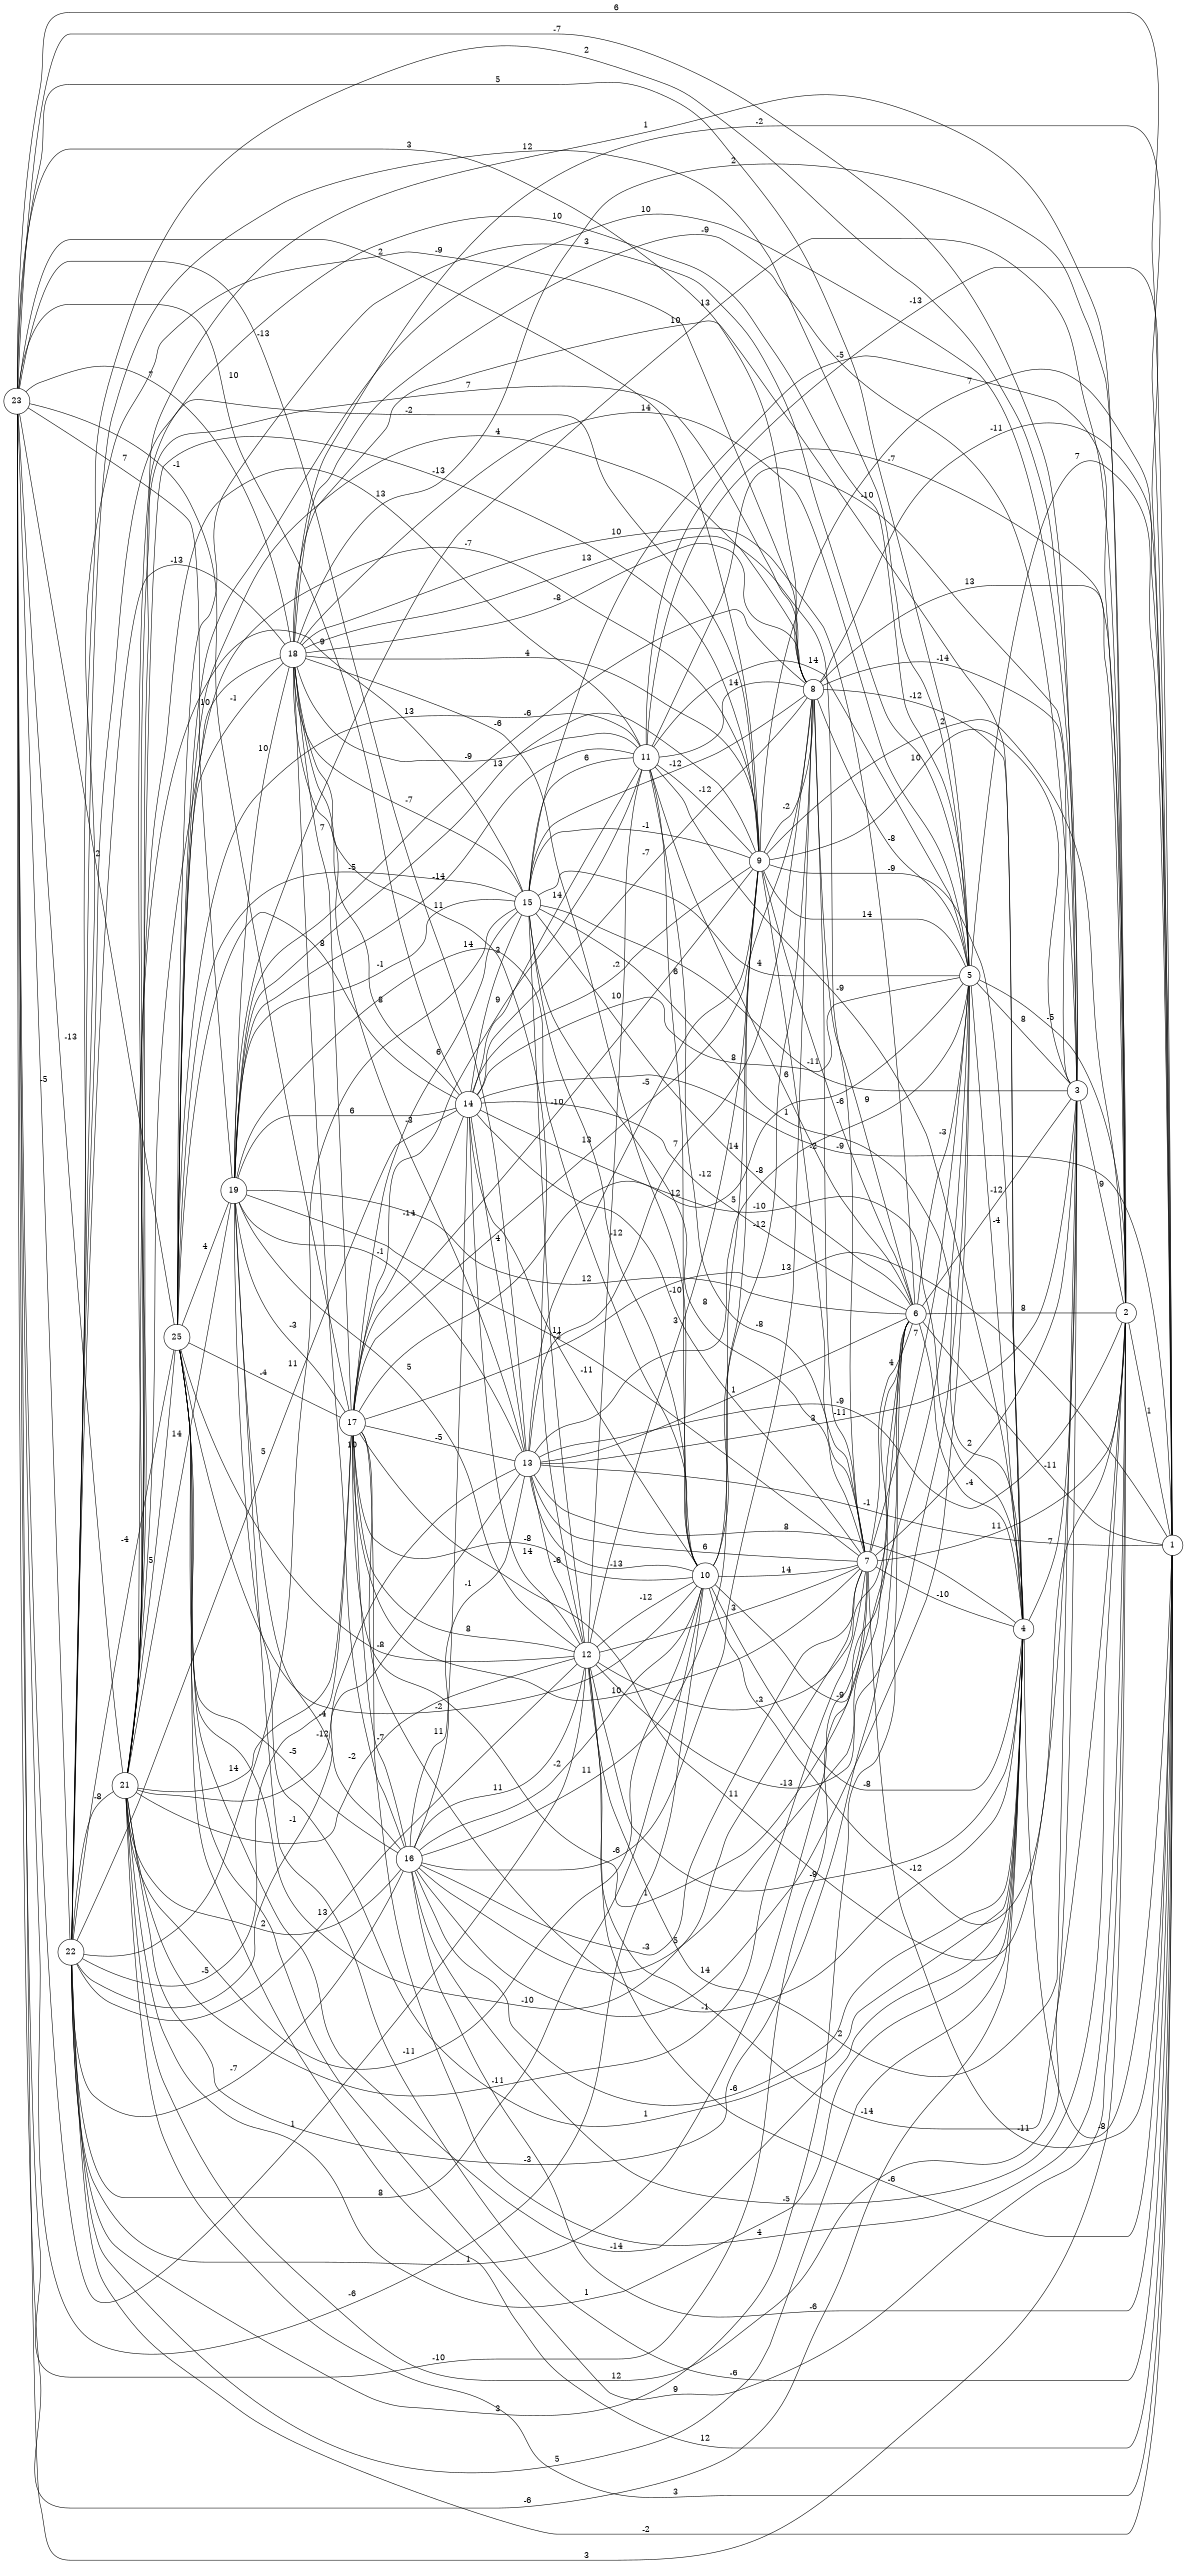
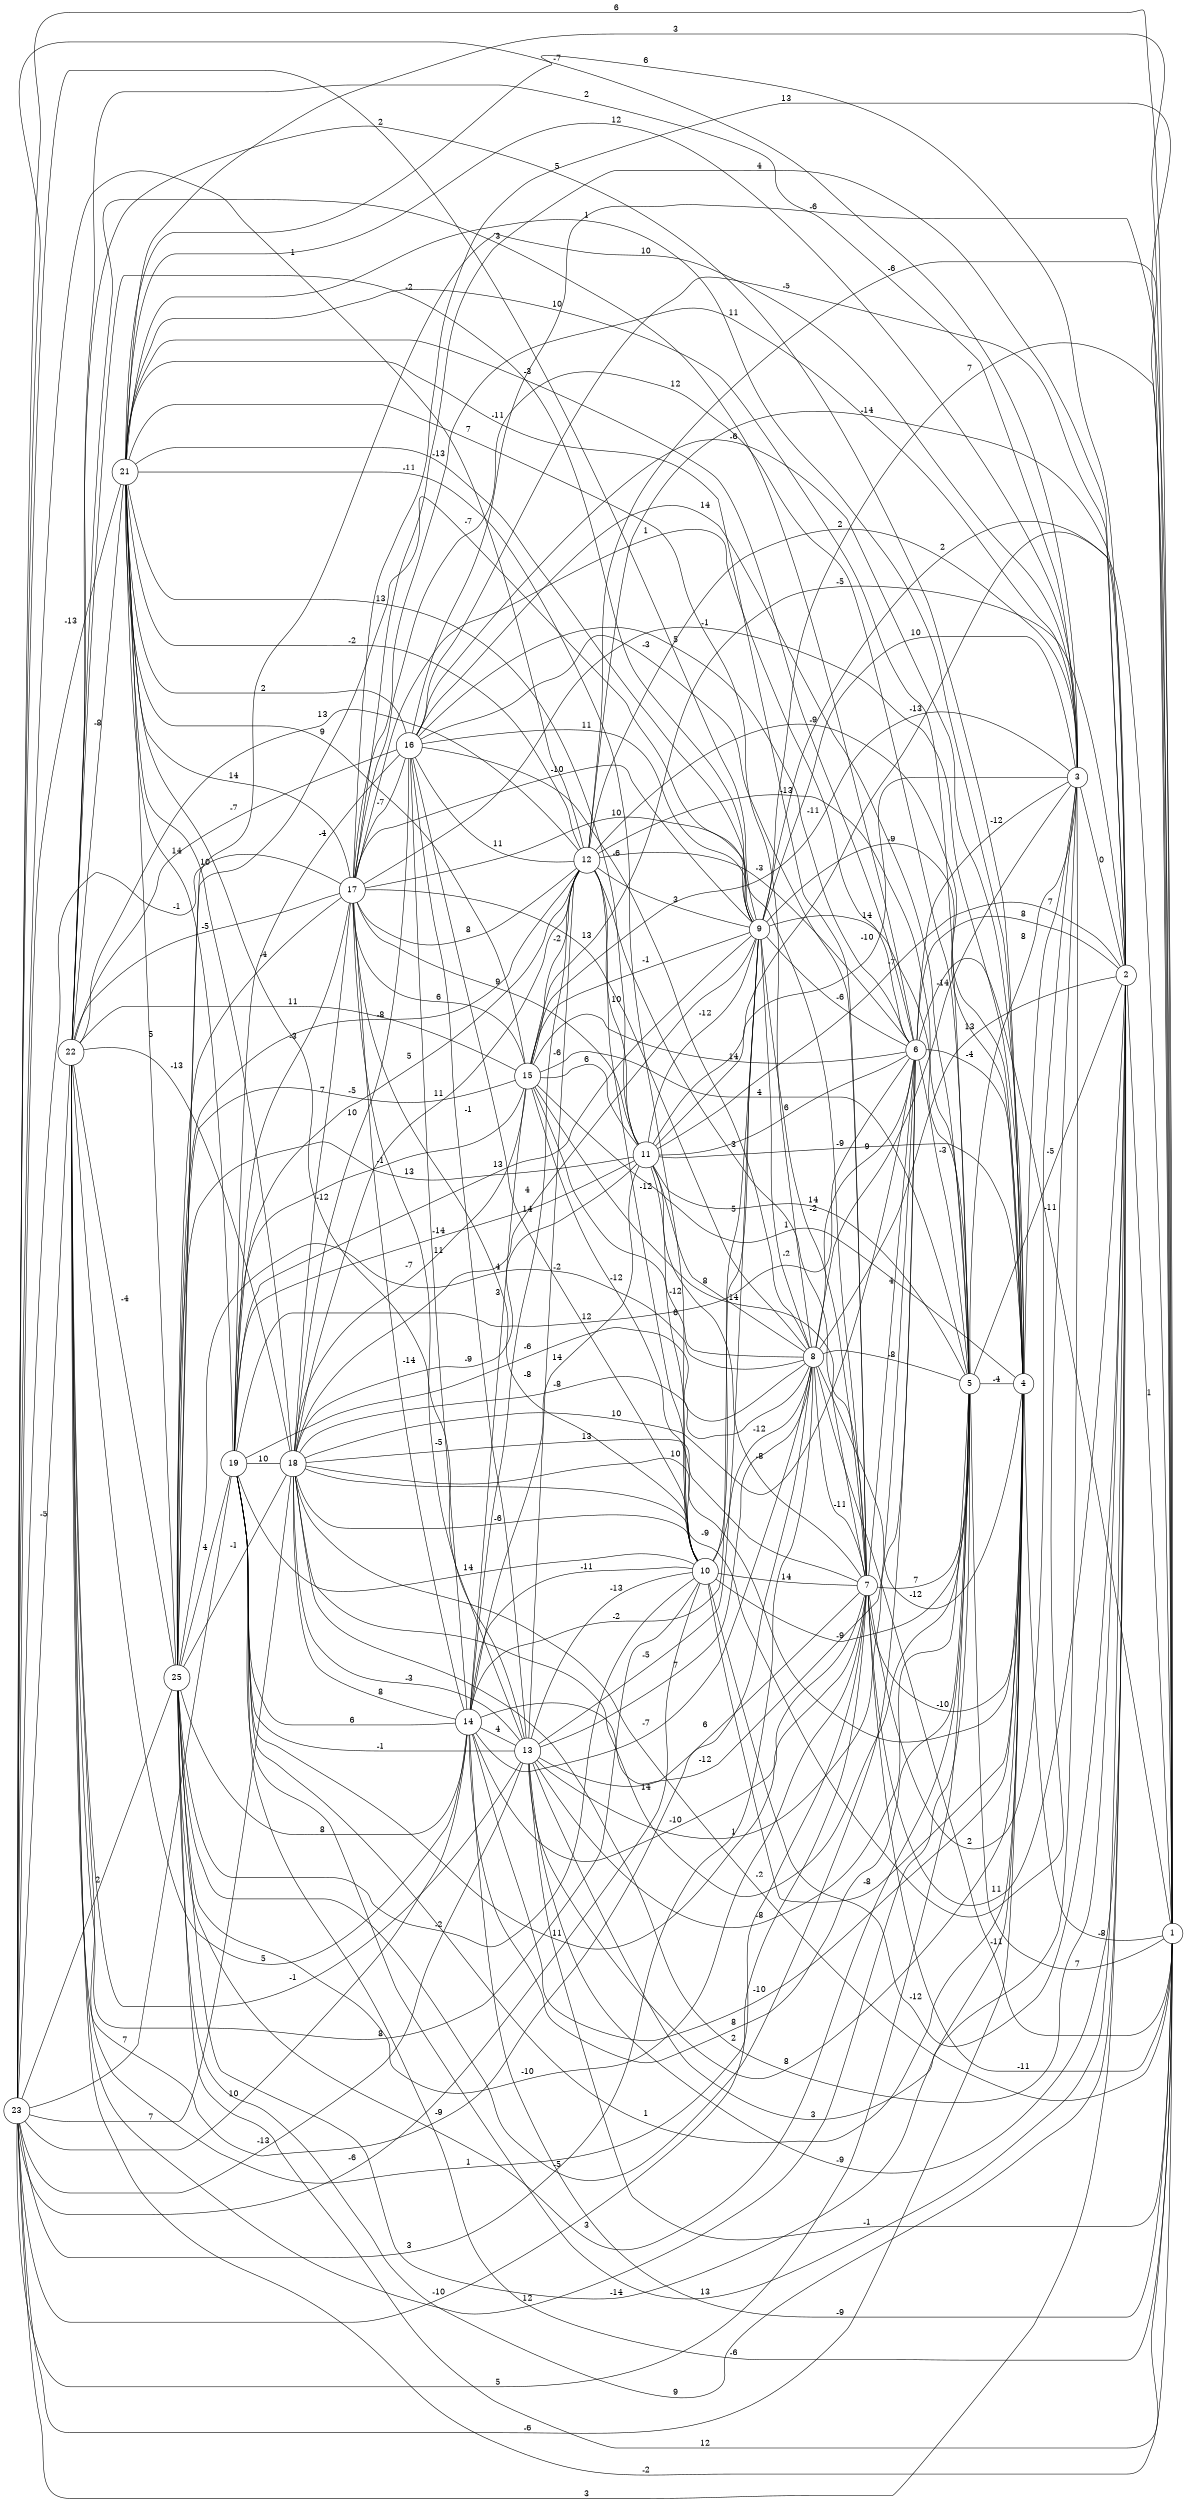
edge "2" -- "21": label "1" -> "6"
edge "3" -- "2": label "9" -> "0"
edge "25" -- "16": now "25" -- "6"
